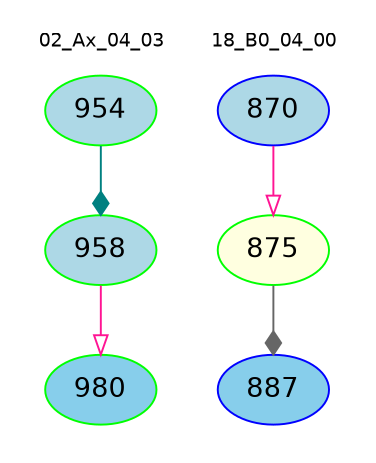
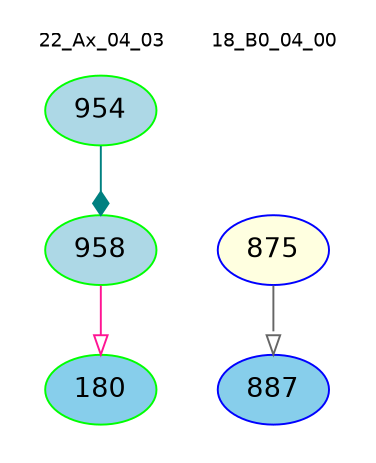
cluster "02_Ax_04_03": label "02_Ax_04_03" -> "22_Ax_04_03"
node "870": removed
node "875": color green -> blue
edge "875" -> "887": arrowhead diamond -> onormal
node "980": label "980" -> "180"
